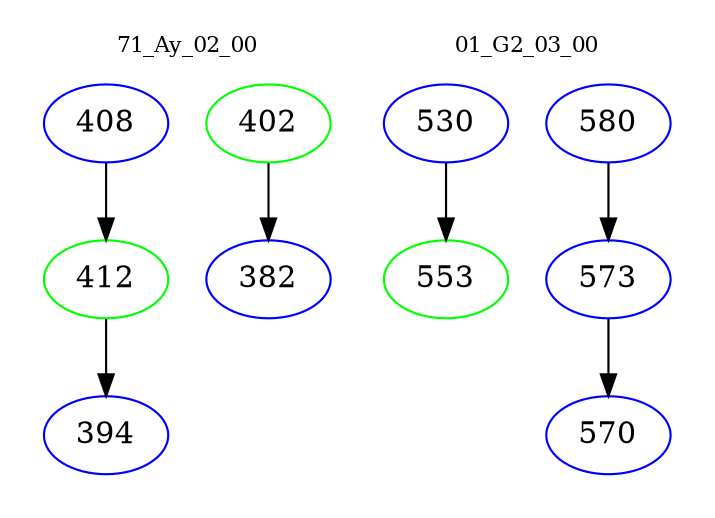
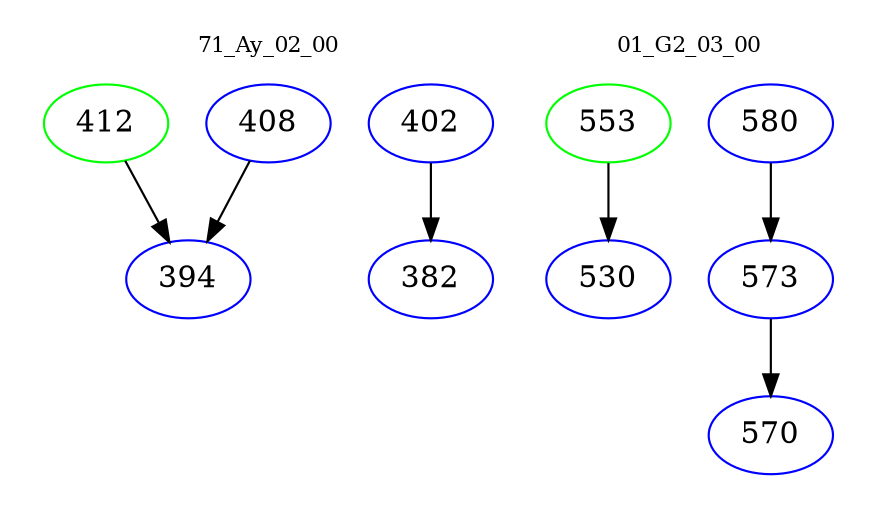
node "402": color green -> blue
edge "408" -> "412": now "408" -> "394"
edge "530" -> "553": reversed
